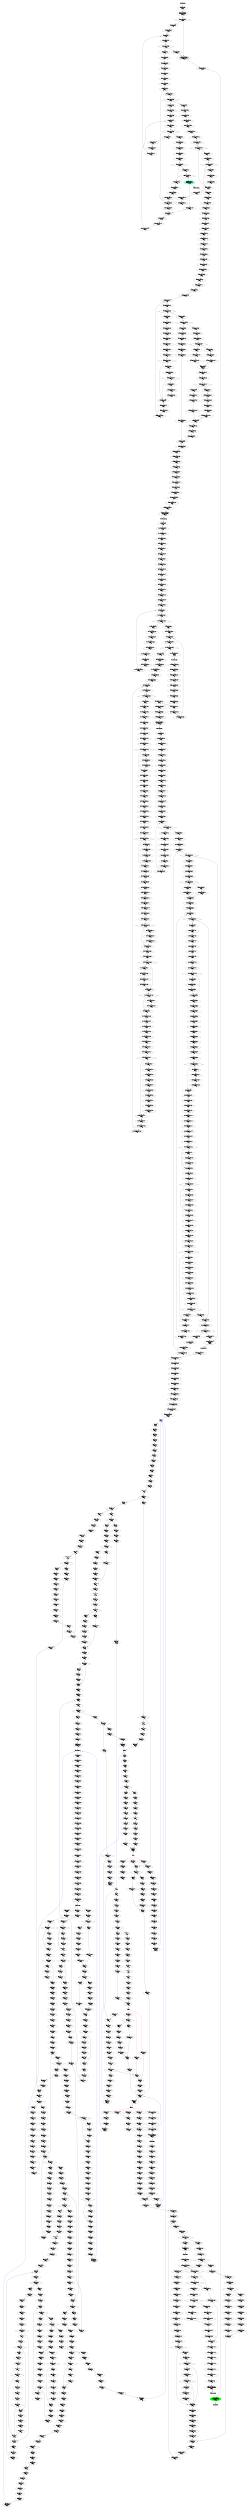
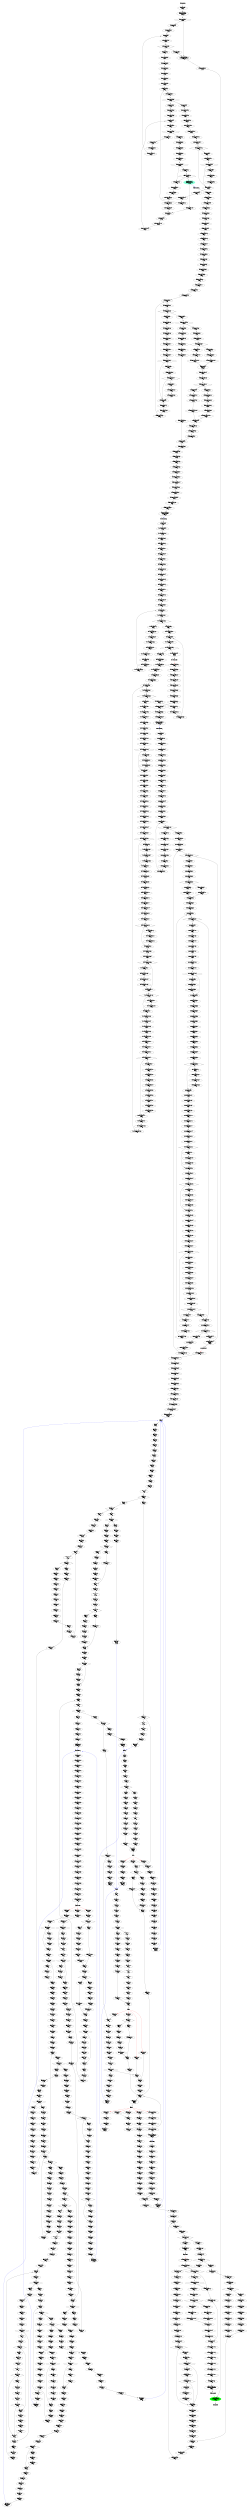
node "diff__bb153__8 CALL add WCET=13": added
node "diff__bb532__13 CALL diff WCET=13": added
